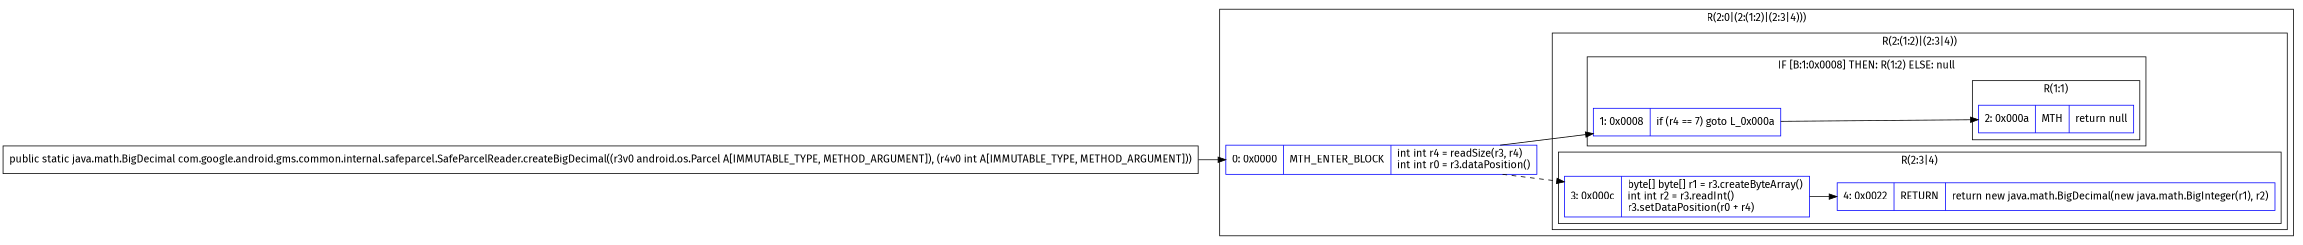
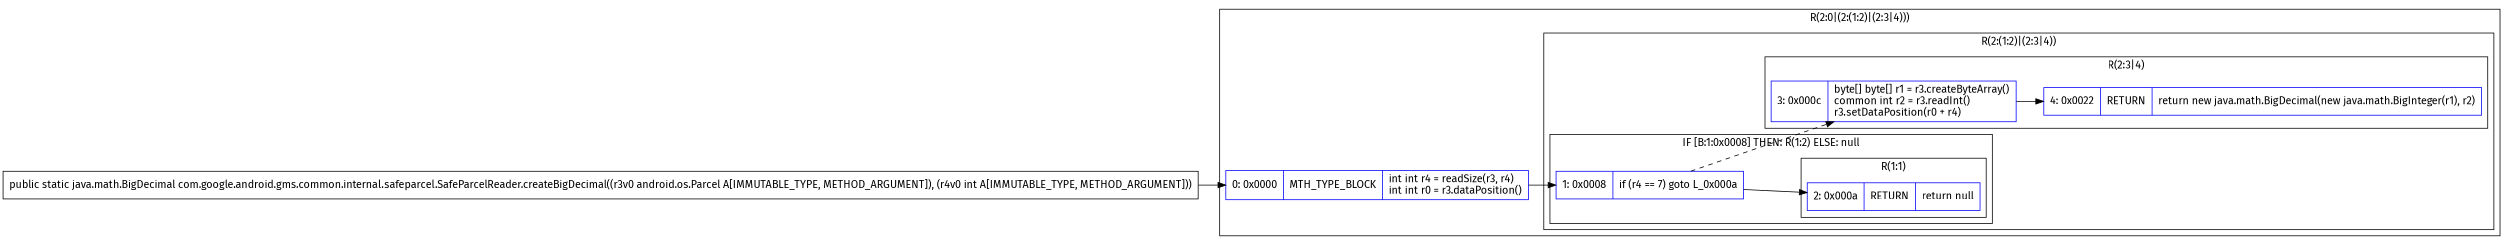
node "2: 0x000a": text "MTH" -> "RETURN"
node "0: 0x0000": text "MTH_ENTER_BLOCK" -> "MTH_TYPE_BLOCK"
edge "0: 0x0000" -> "3: 0x000c": now "1: 0x0008" -> "3: 0x000c"
node "3: 0x000c": text "int int r2 = r3.readInt()" -> "common int r2 = r3.readInt()"
